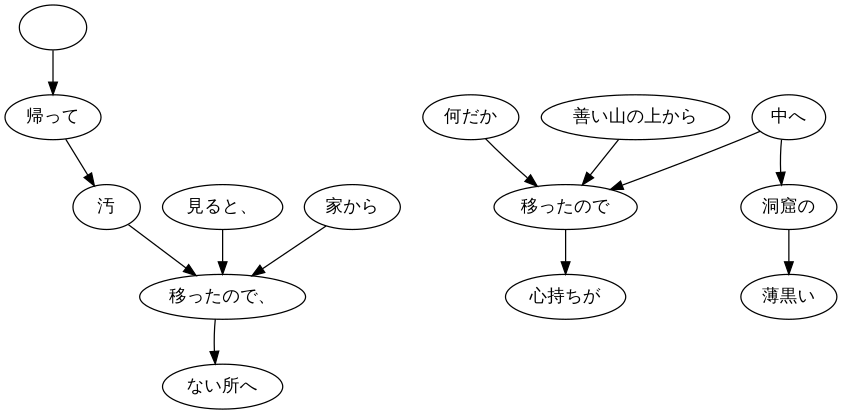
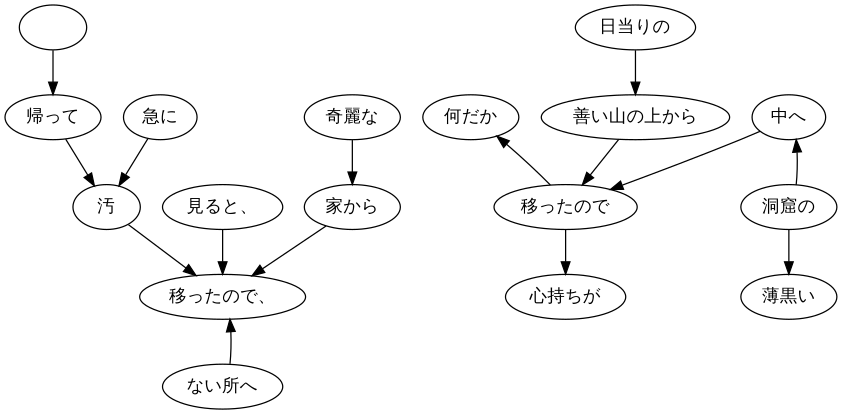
node "日当りの": added
node "急に": added
node "奇麗な": added
edge "中へ" -> "洞窟の": reversed
edge "何だか" -> "移ったので": reversed
edge "移ったので、" -> "ない所へ": reversed
